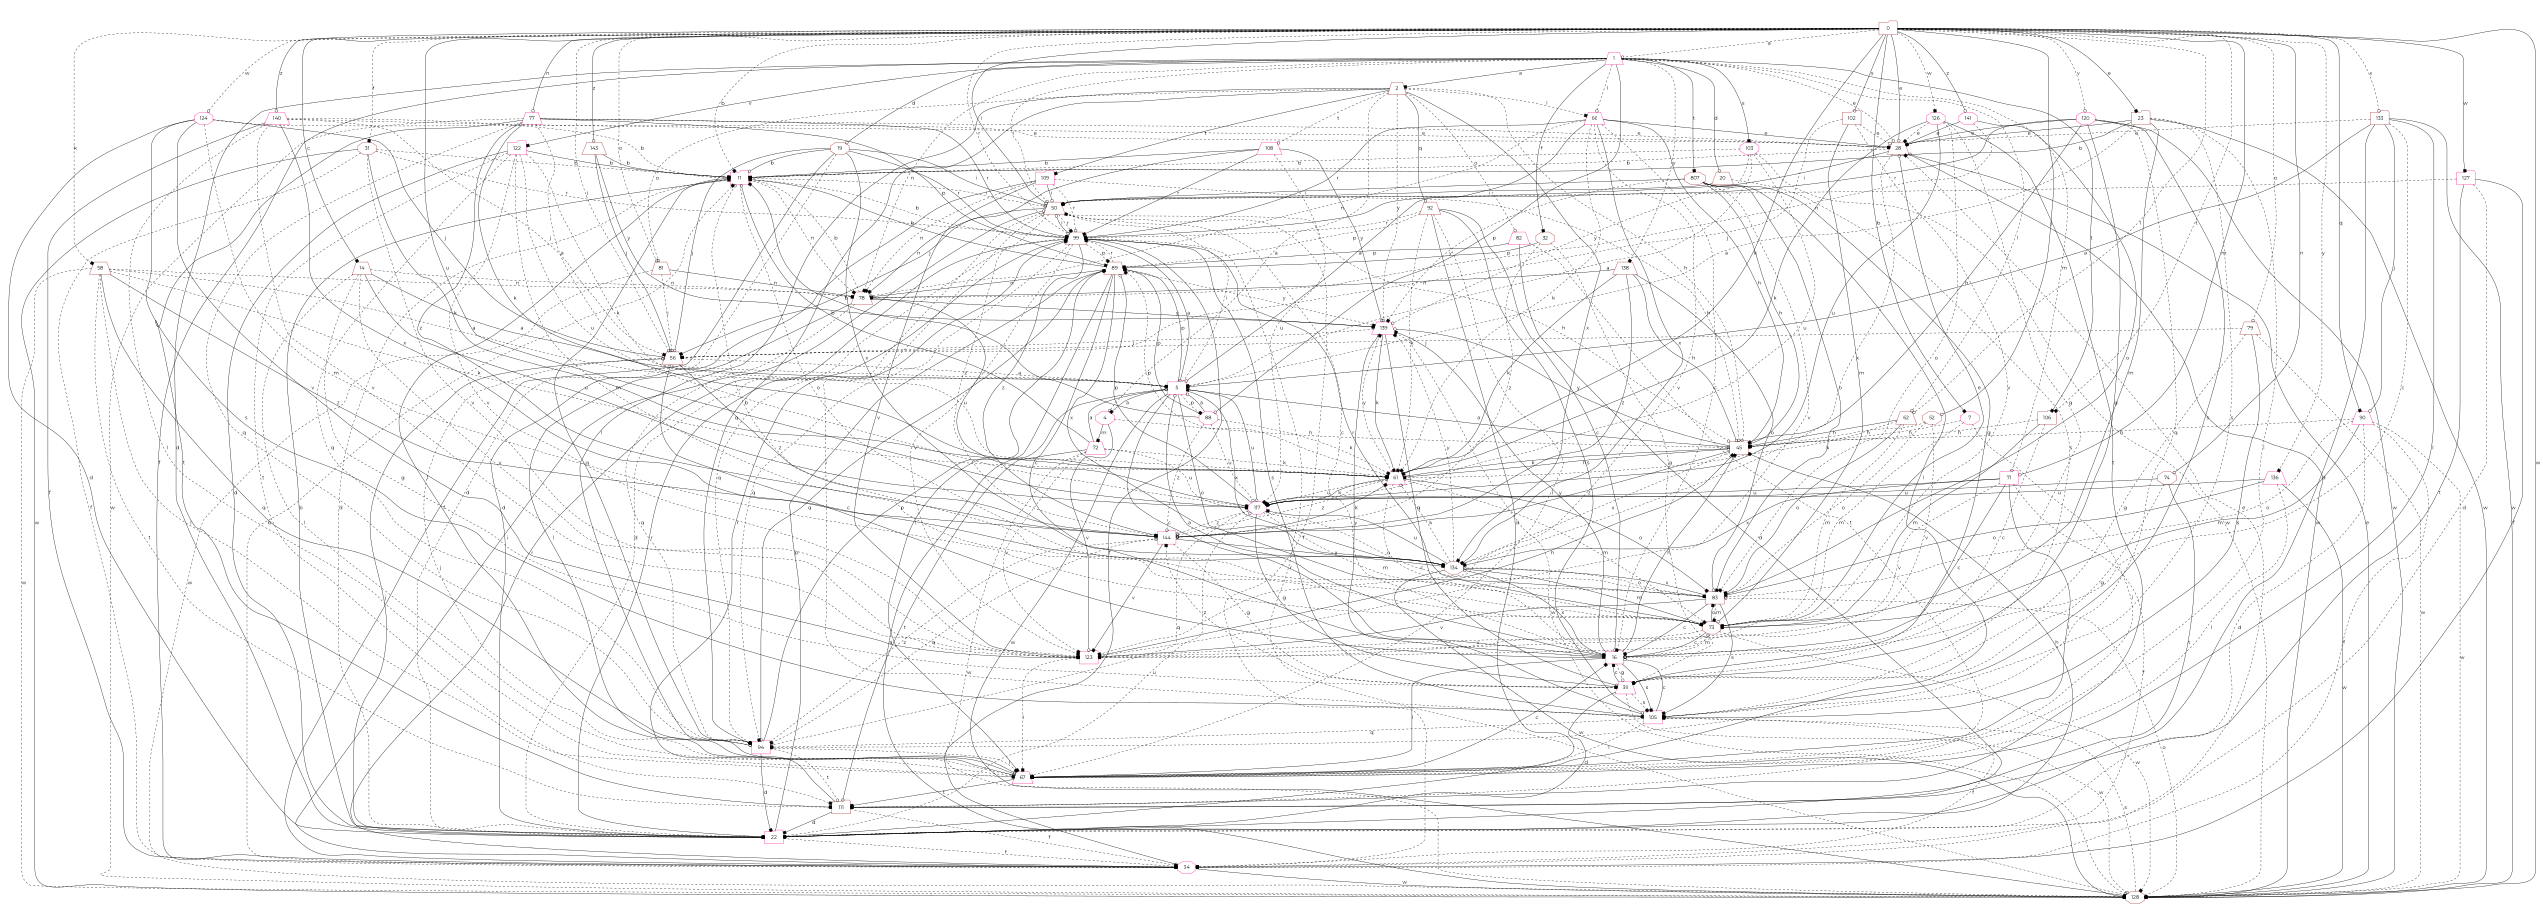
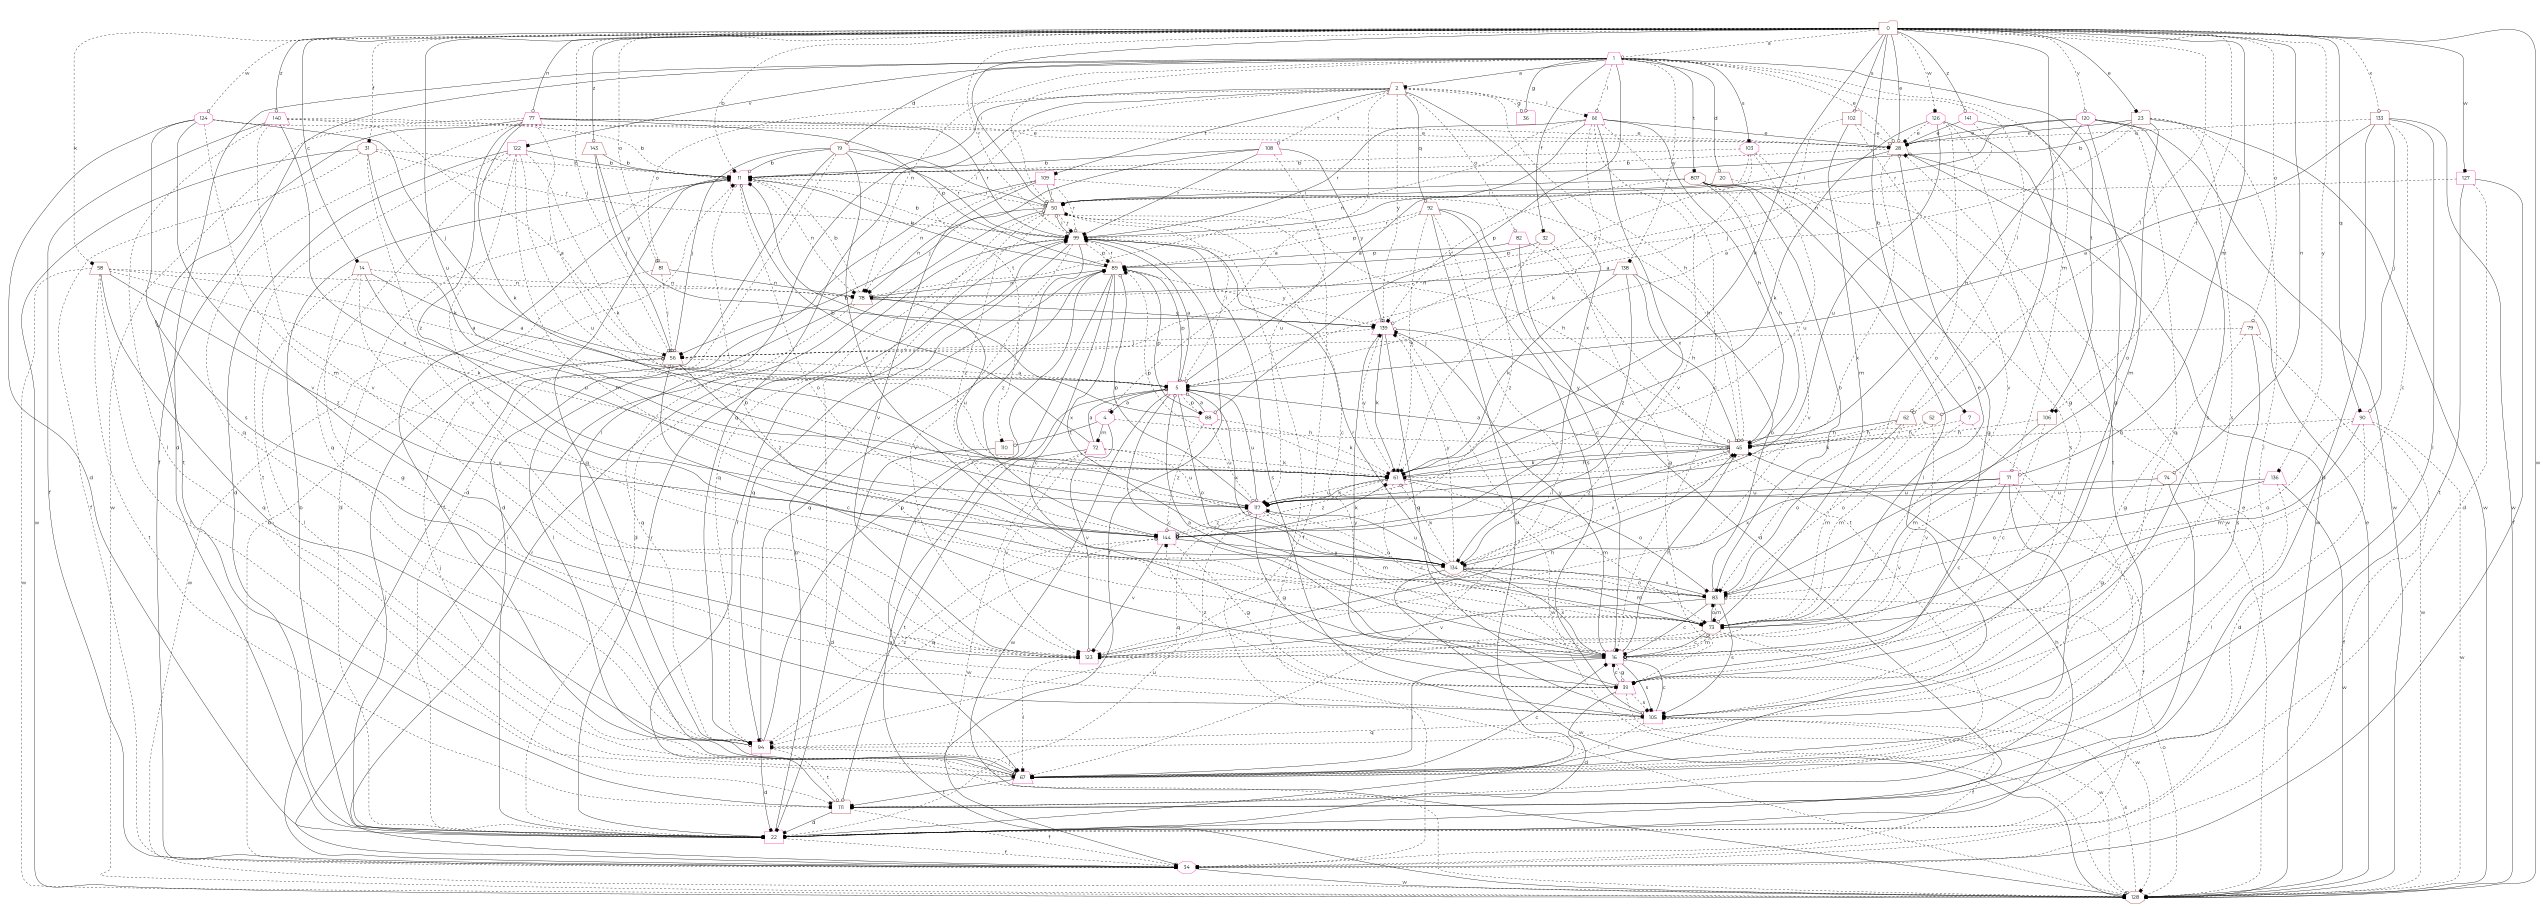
node "36": added
edge "99" -> "94": style dashed -> solid
node "110": added
